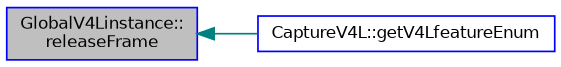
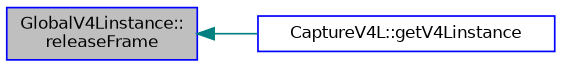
node "CaptureV4L::getV4LfeatureEnum": label "CaptureV4L::getV4LfeatureEnum" -> "CaptureV4L::getV4Linstance"
